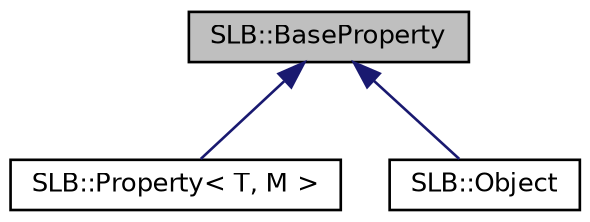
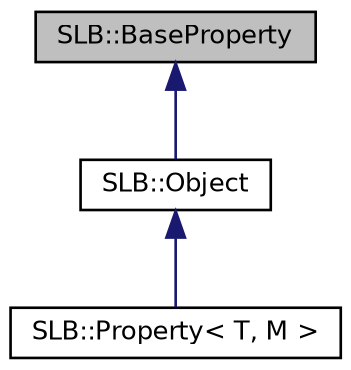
edge "SLB::Property< T, M >" -> "SLB::BaseProperty": now "SLB::Property< T, M >" -> "SLB::Object"
